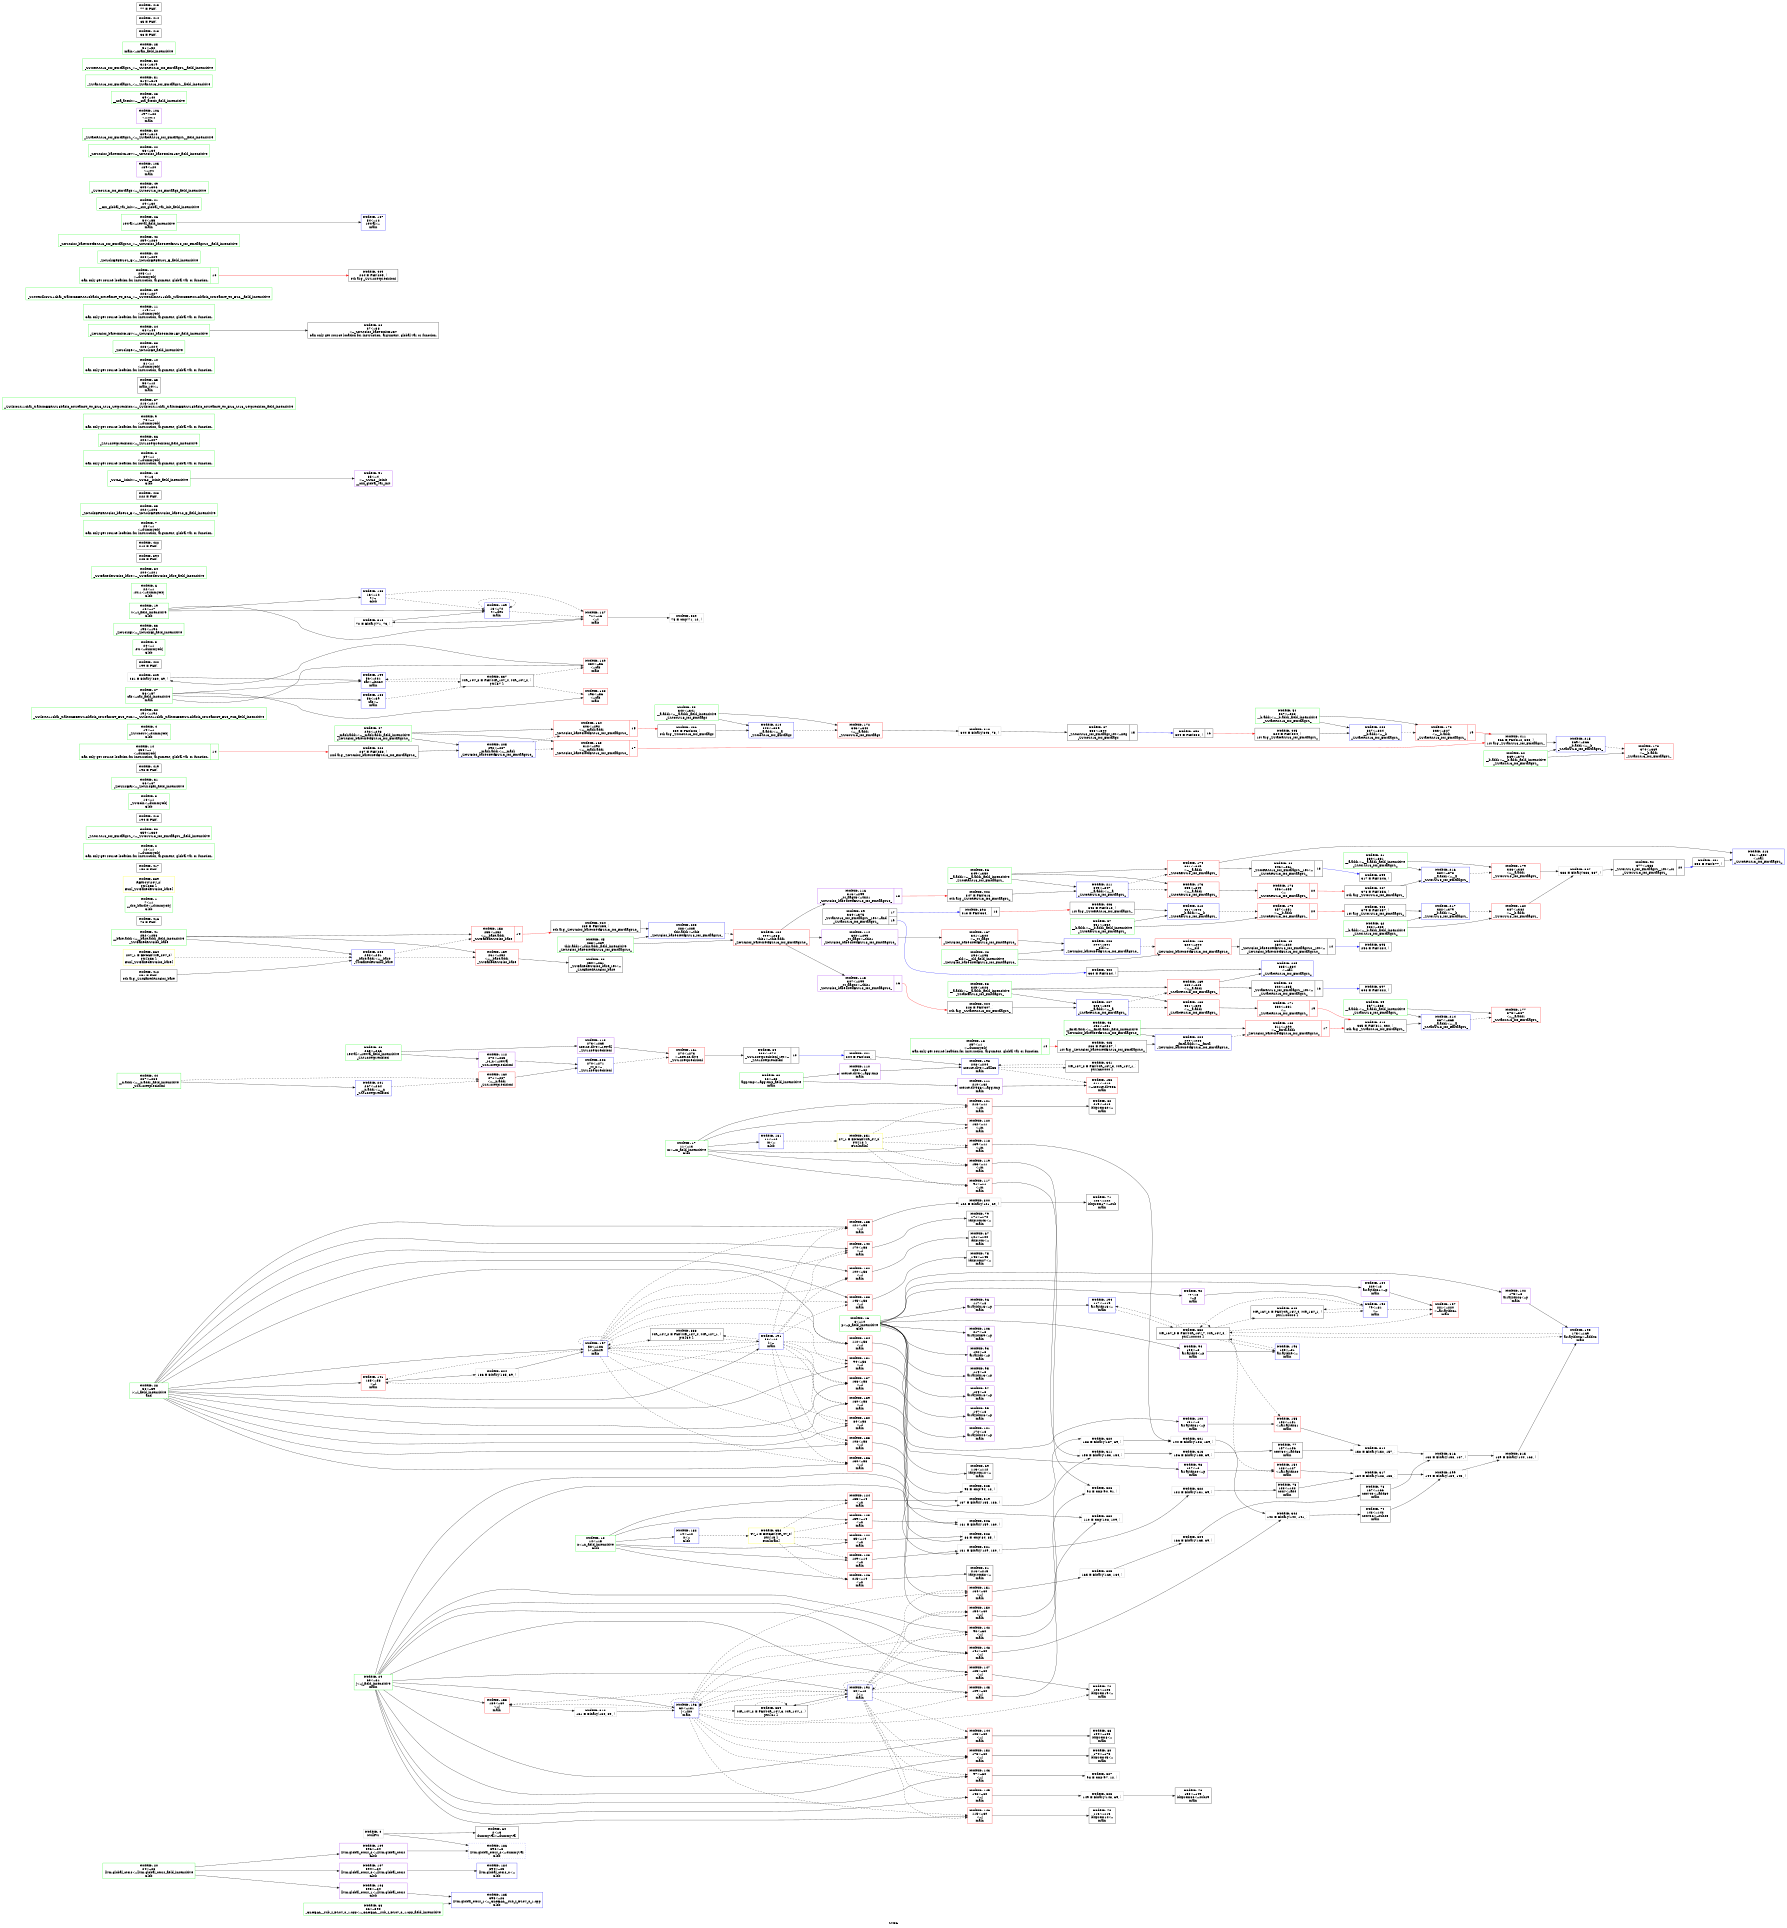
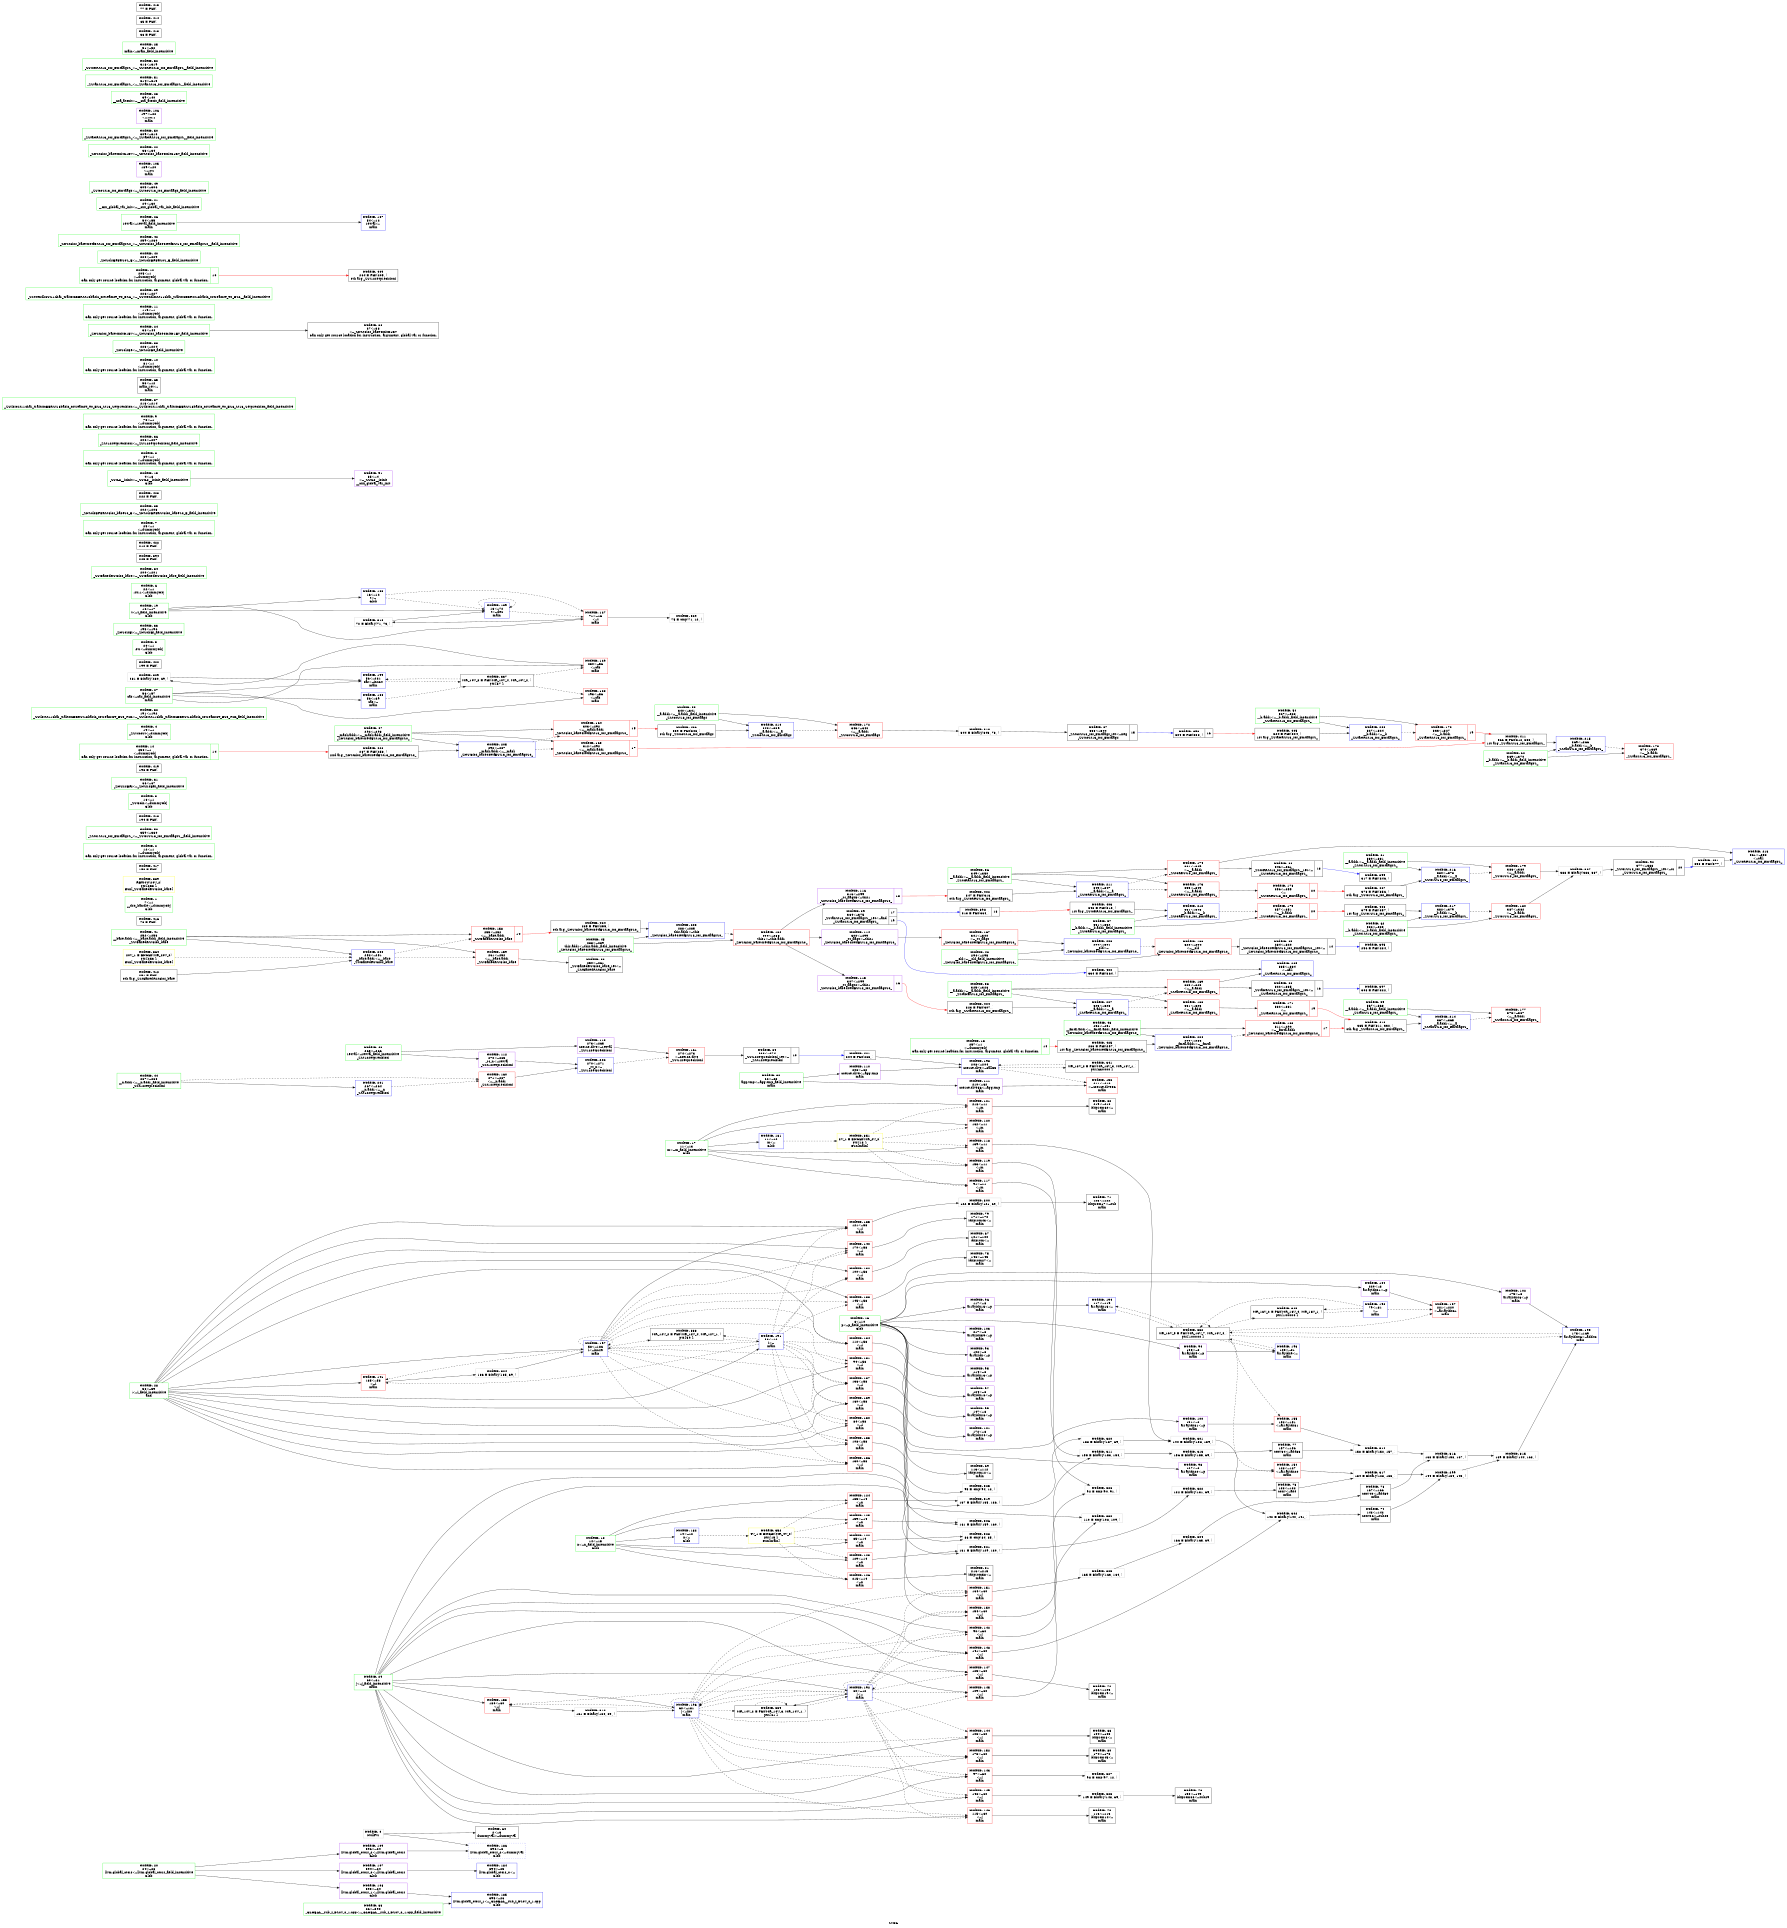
edge "NodeID: 197" -> "NodeID: 135": style dashed -> solid
node "NodeID: 92": removed
edge "NodeID: 196" -> "NodeID: 72": now "NodeID: 196" -> "NodeID: 149"
